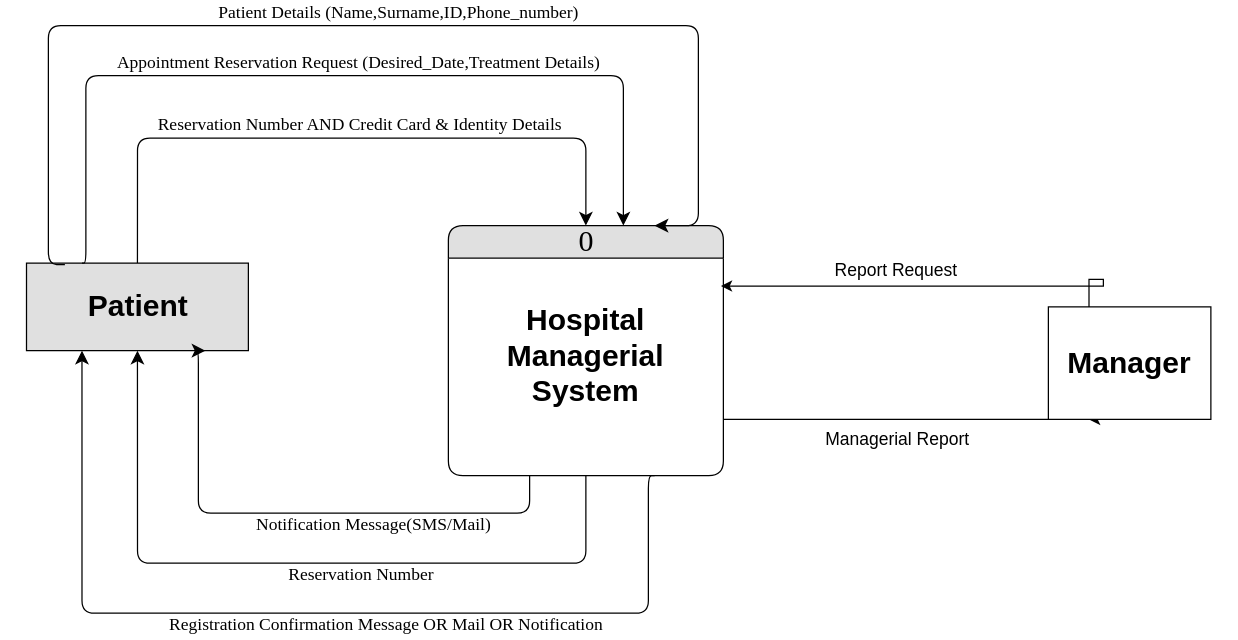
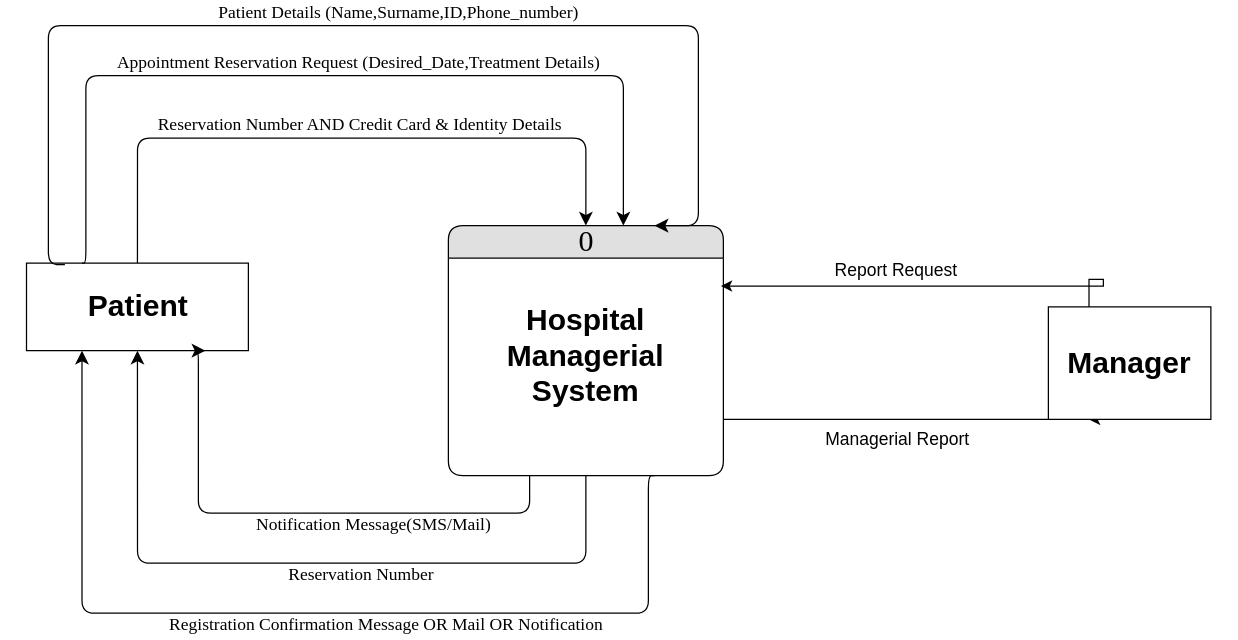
node "Patient": fillcolor #e0e0e0 -> #ffffff
